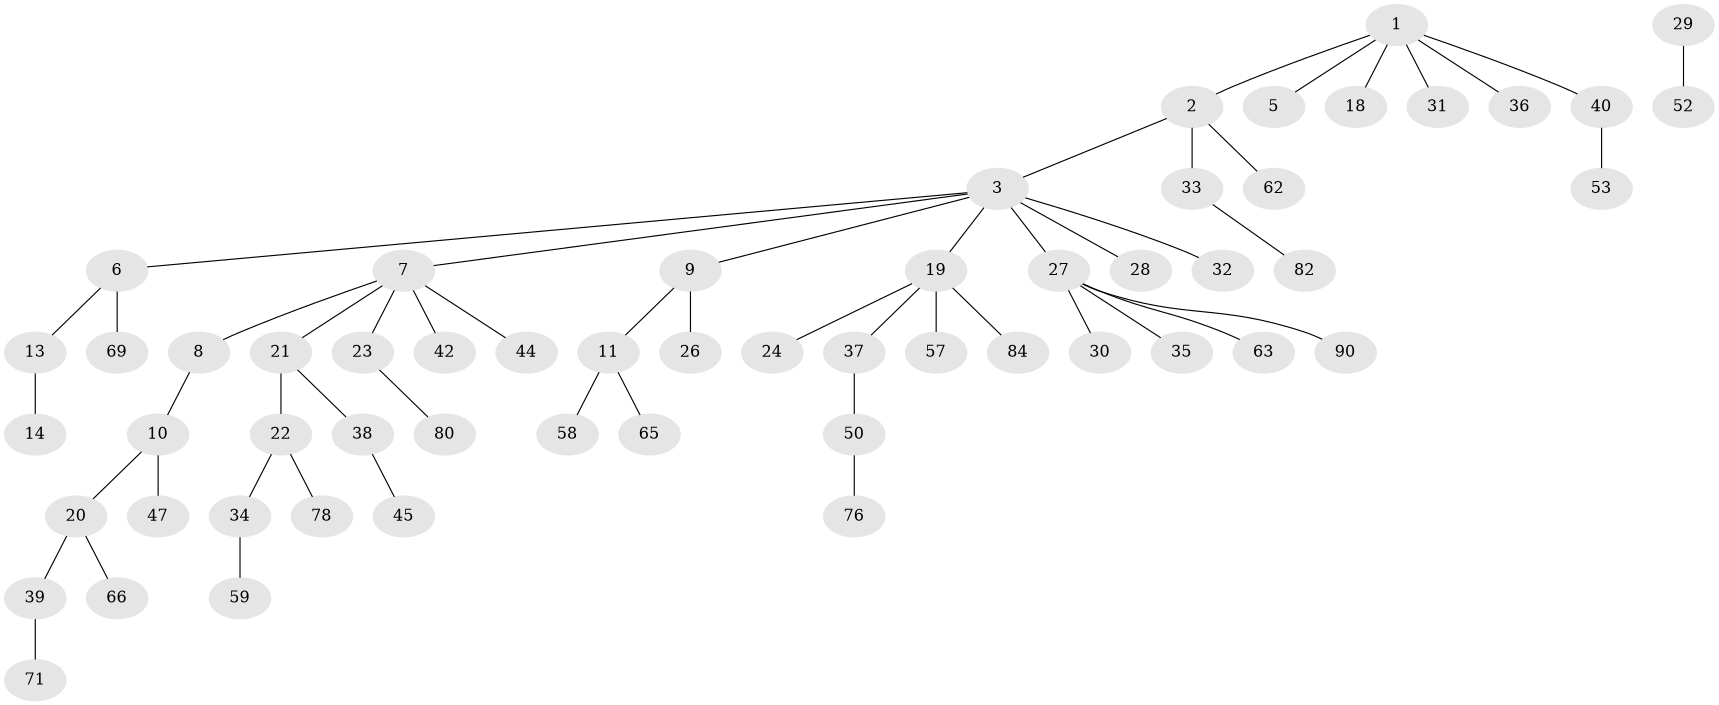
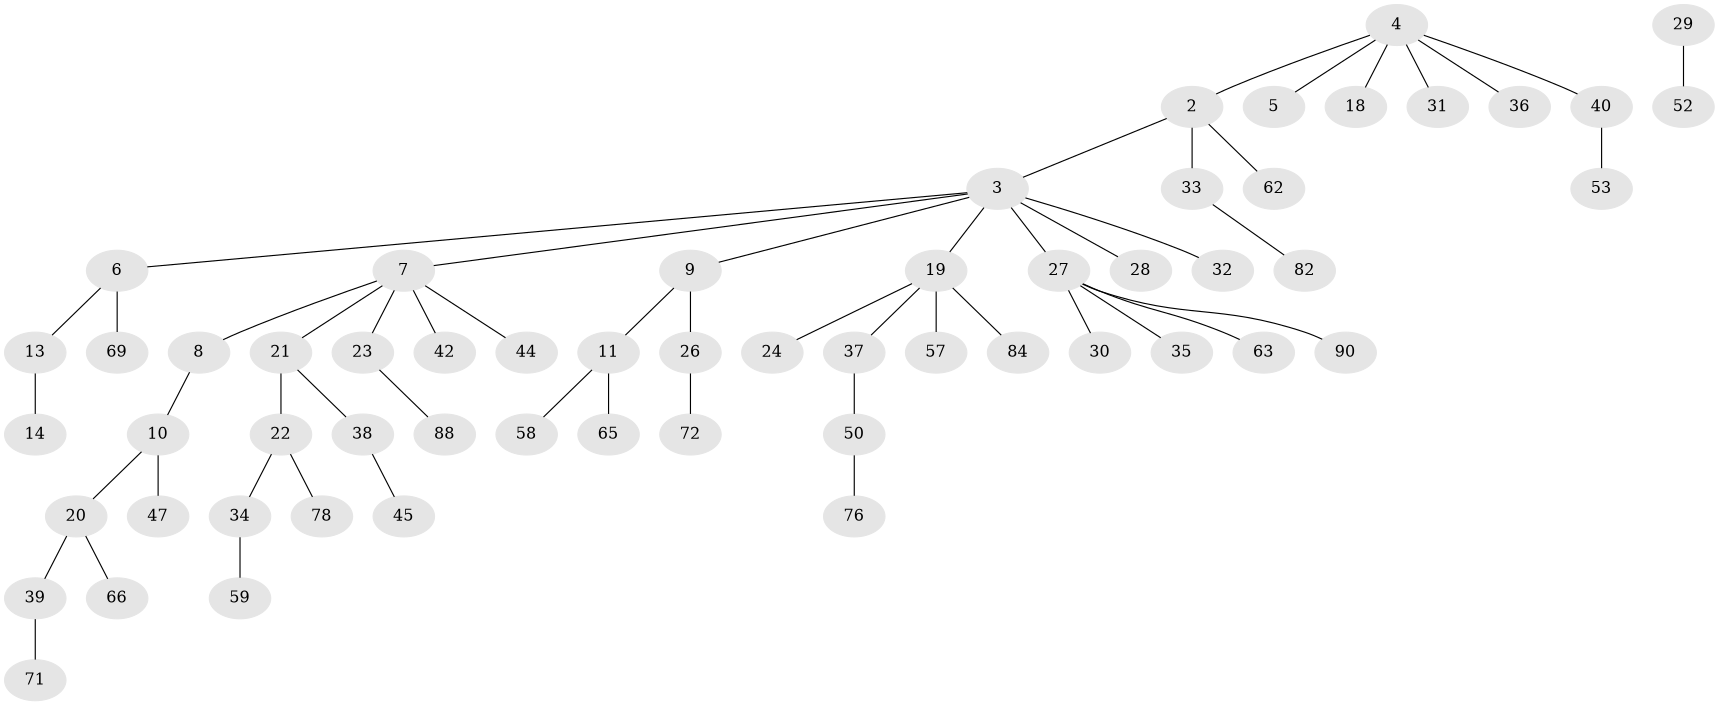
node "1": label "1" -> "4"
node "80": label "80" -> "88"
node "72": added
